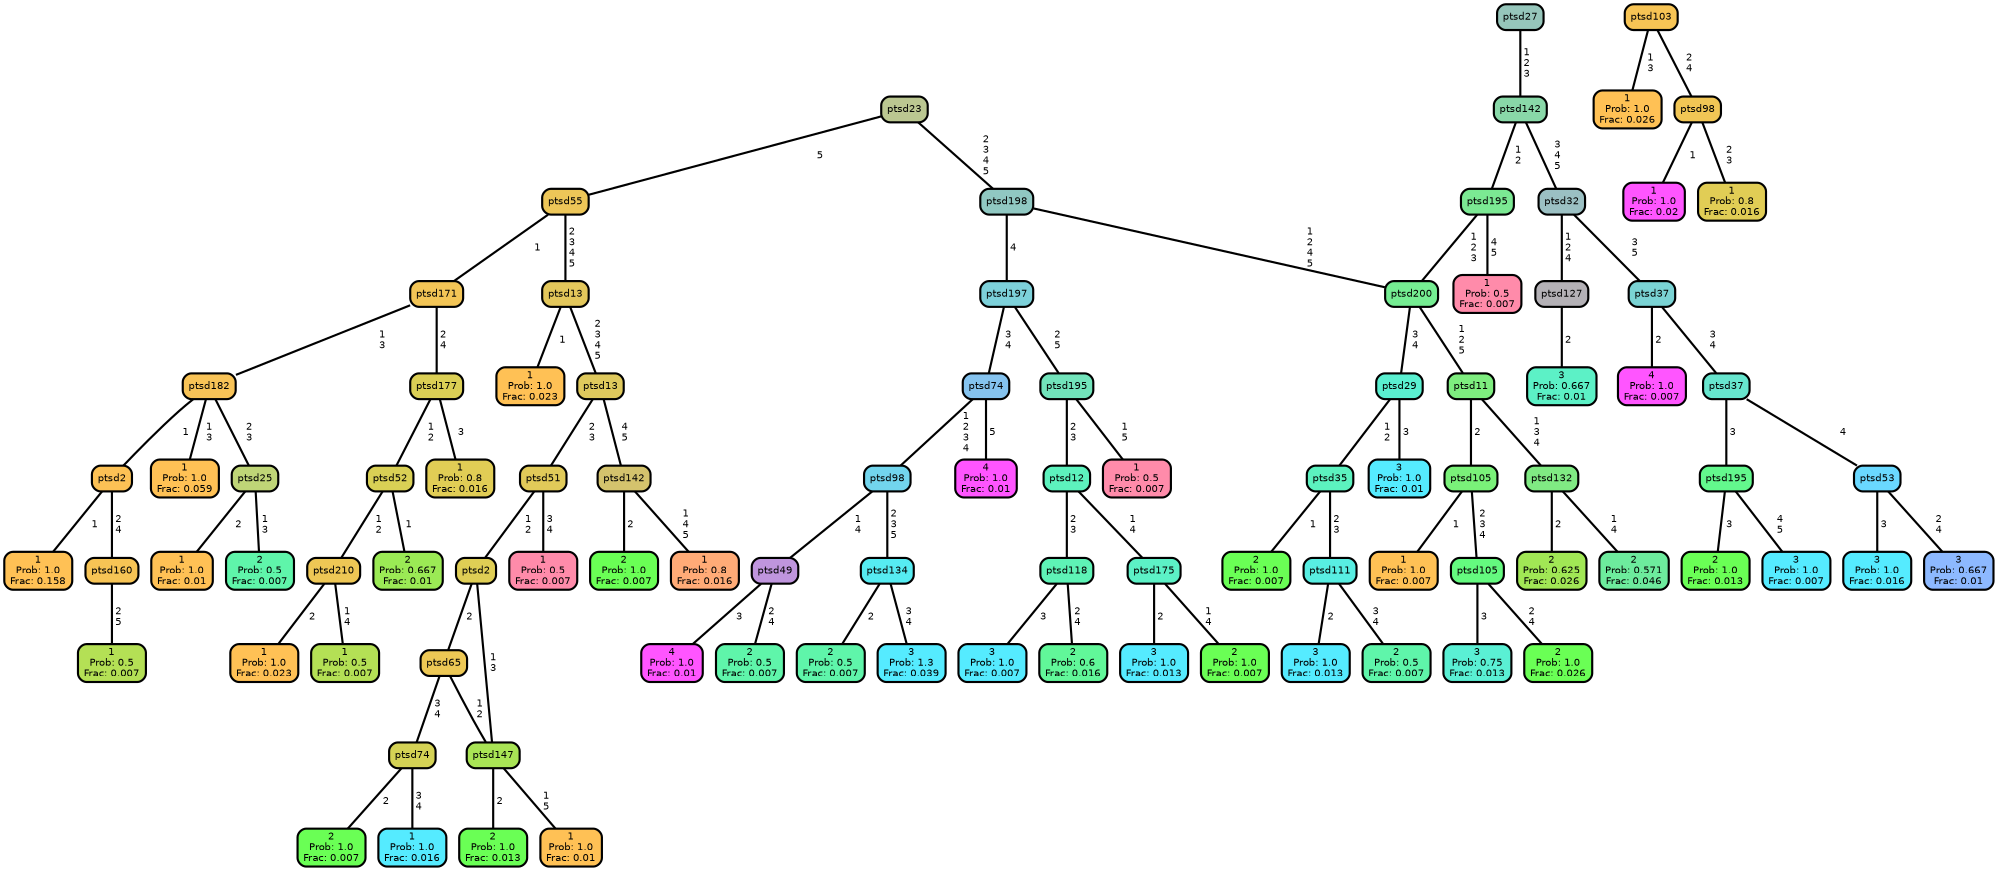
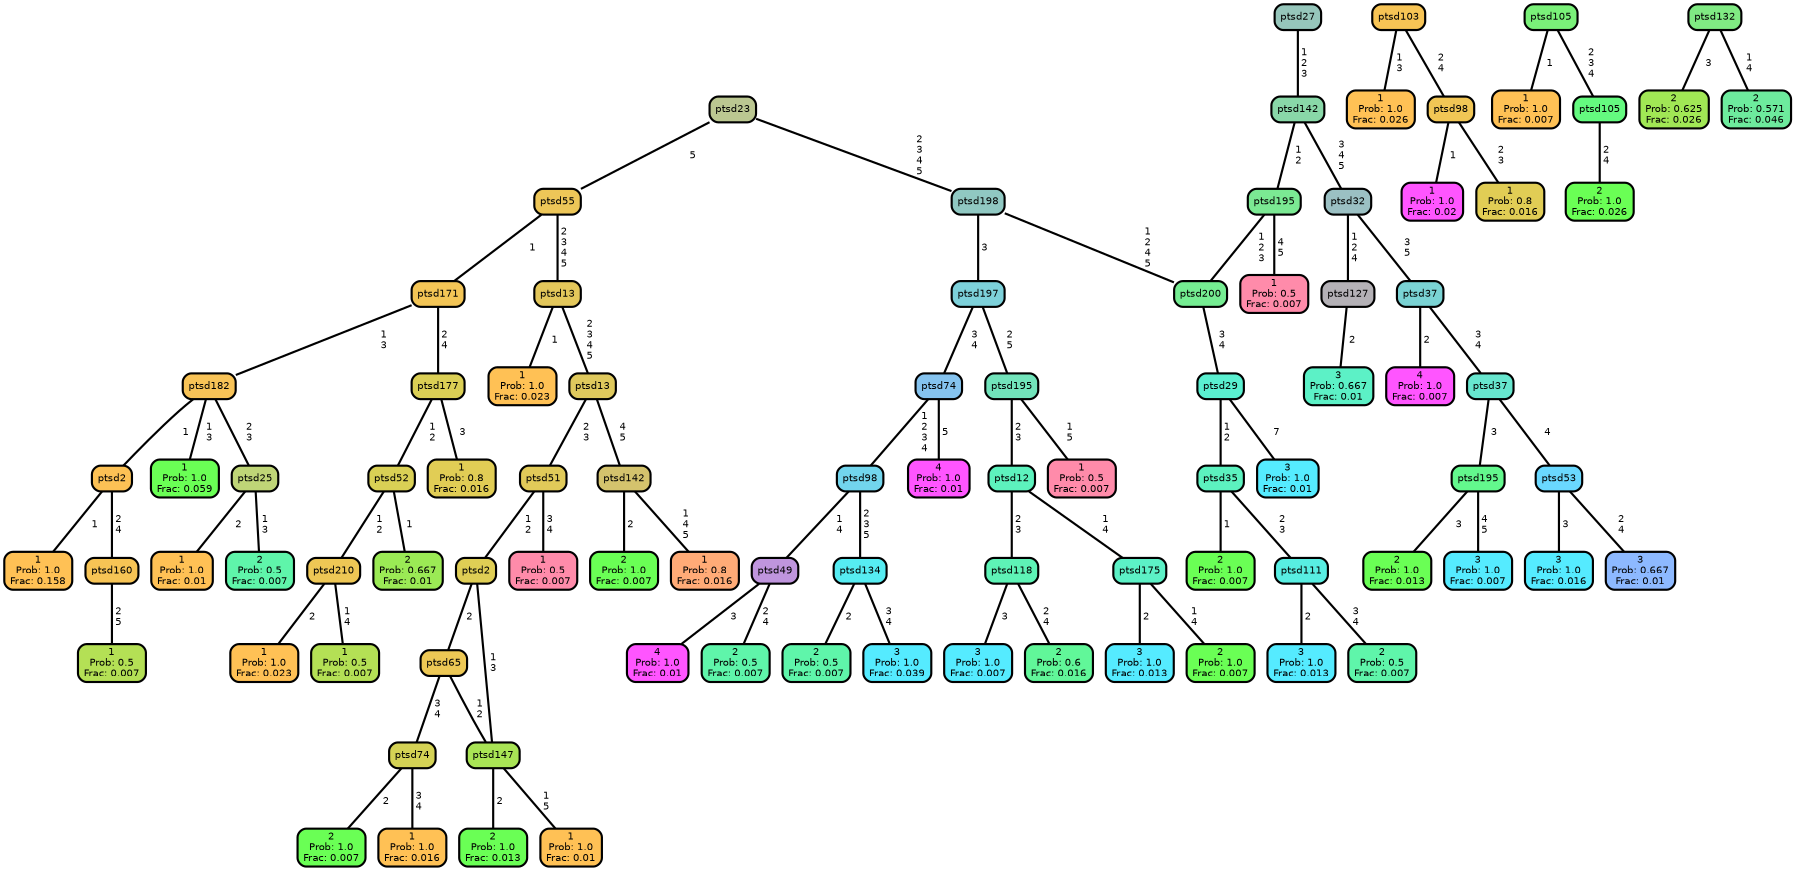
edge "ptsd198" -- "ptsd197": label " 4" -> " 3"
node "ptsd11": removed
edge "ptsd29" -- "3 Prob: 1.0 Frac: 0.01": label " 3" -> " 7"
node "1 Prob: 1.0 Frac: 0.059": fillcolor #ffc155 -> #6aff55
edge "ptsd132" -- "2 Prob: 0.625 Frac: 0.026": label " 2" -> " 3"
node "3 Prob: 1.3 Frac: 0.039": label "3 Prob: 1.3 Frac: 0.039" -> "3 Prob: 1.0 Frac: 0.039"
node "3 Prob: 0.75 Frac: 0.013": removed
node "1 Prob: 1.0 Frac: 0.016": fillcolor #55ebff -> #ffc155
